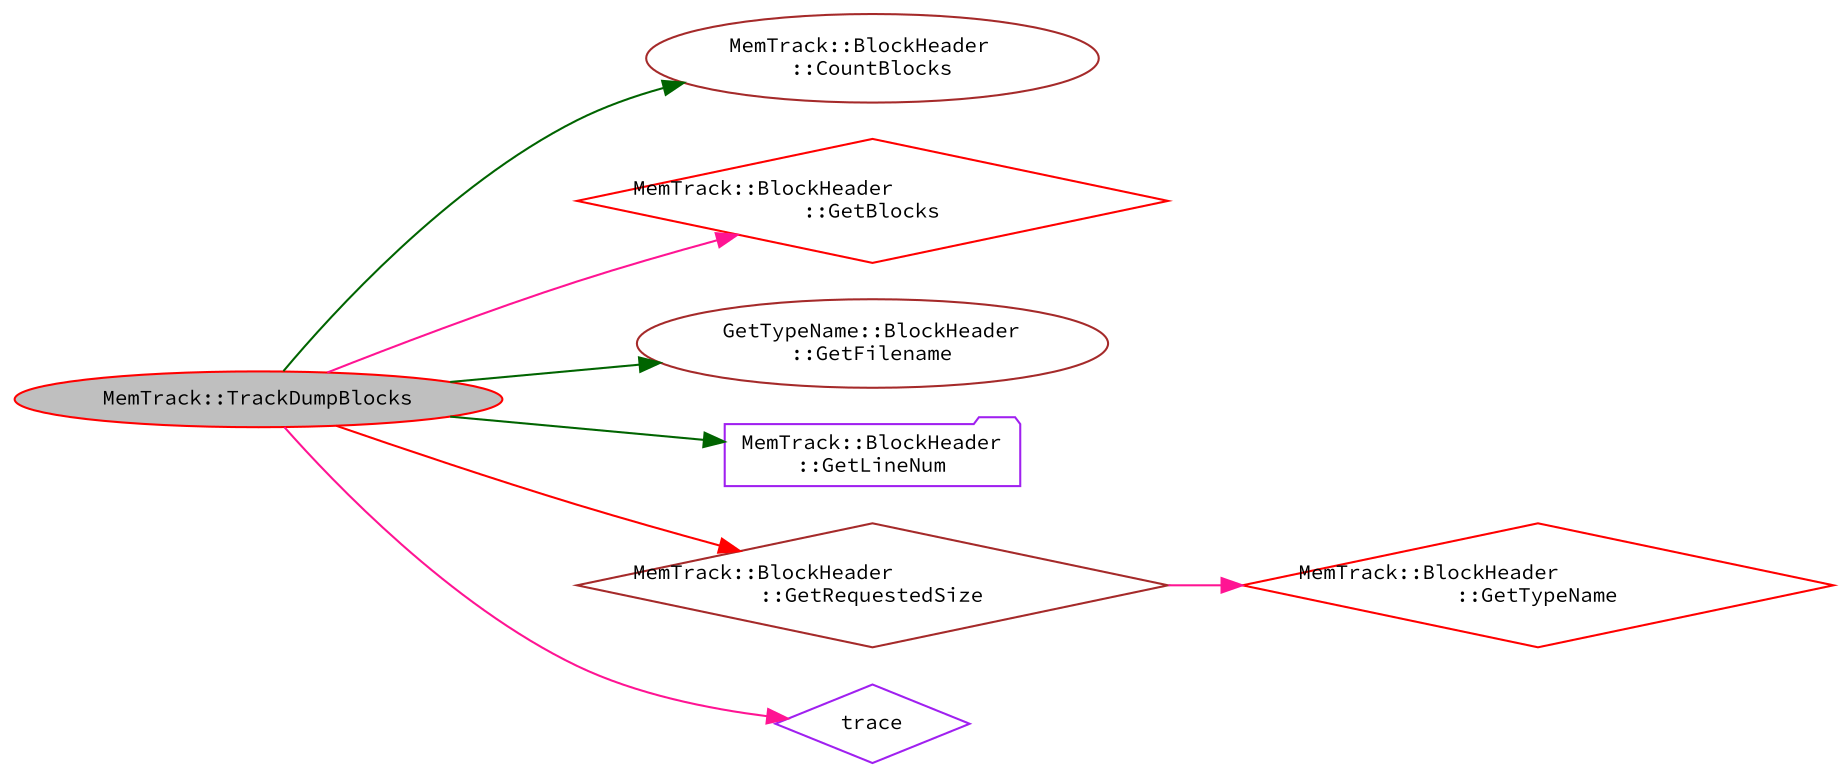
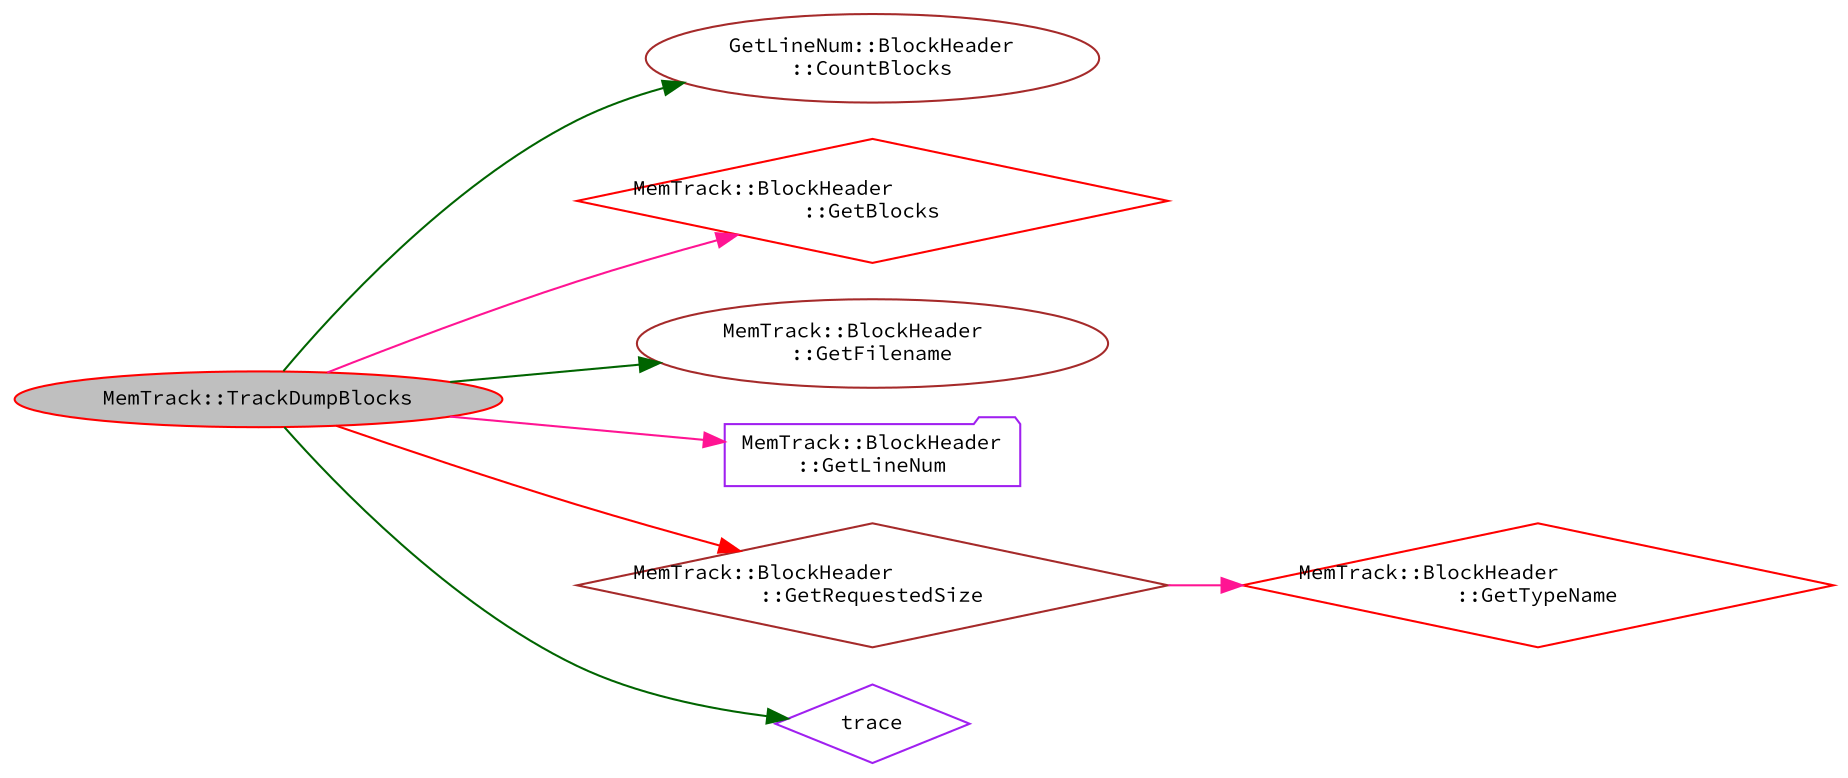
node "MemTrack::BlockHeader ::CountBlocks": label "MemTrack::BlockHeader ::CountBlocks" -> "GetLineNum::BlockHeader ::CountBlocks"
node "GetTypeName::BlockHeader ::GetFilename": label "GetTypeName::BlockHeader ::GetFilename" -> "MemTrack::BlockHeader ::GetFilename"
edge "MemTrack::TrackDumpBlocks" -> "MemTrack::BlockHeader ::GetLineNum": color darkgreen -> deeppink
edge "MemTrack::TrackDumpBlocks" -> "trace": color deeppink -> darkgreen
